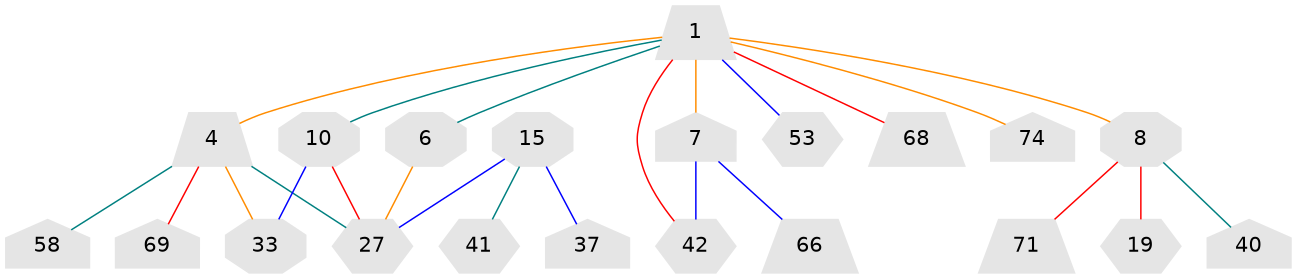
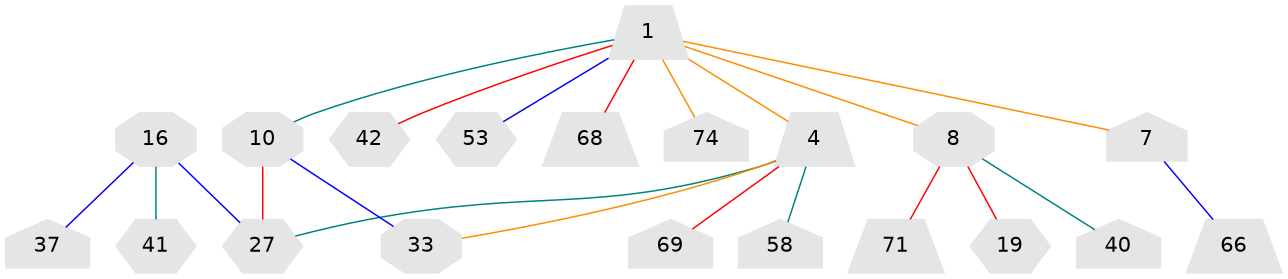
node "6": removed
node "15": label "15" -> "16"
edge "7" -- "42": removed
